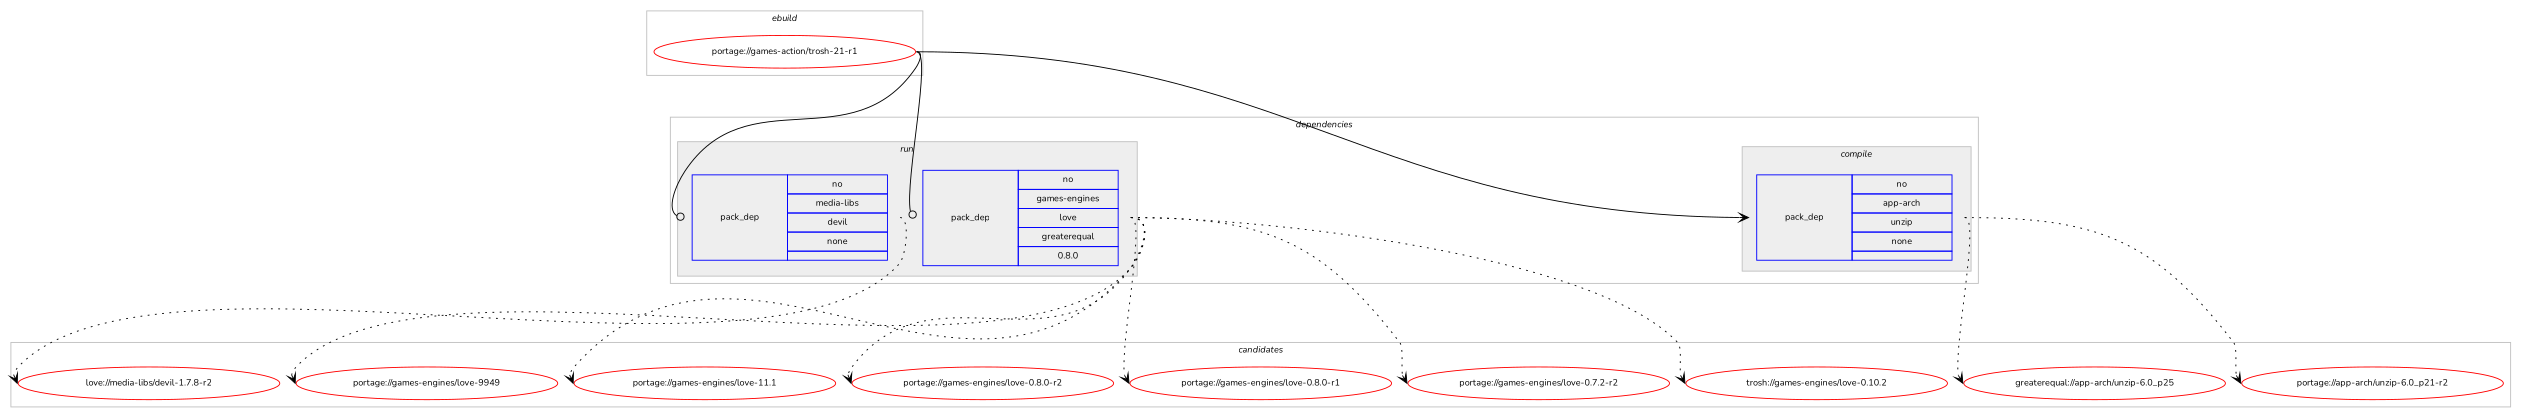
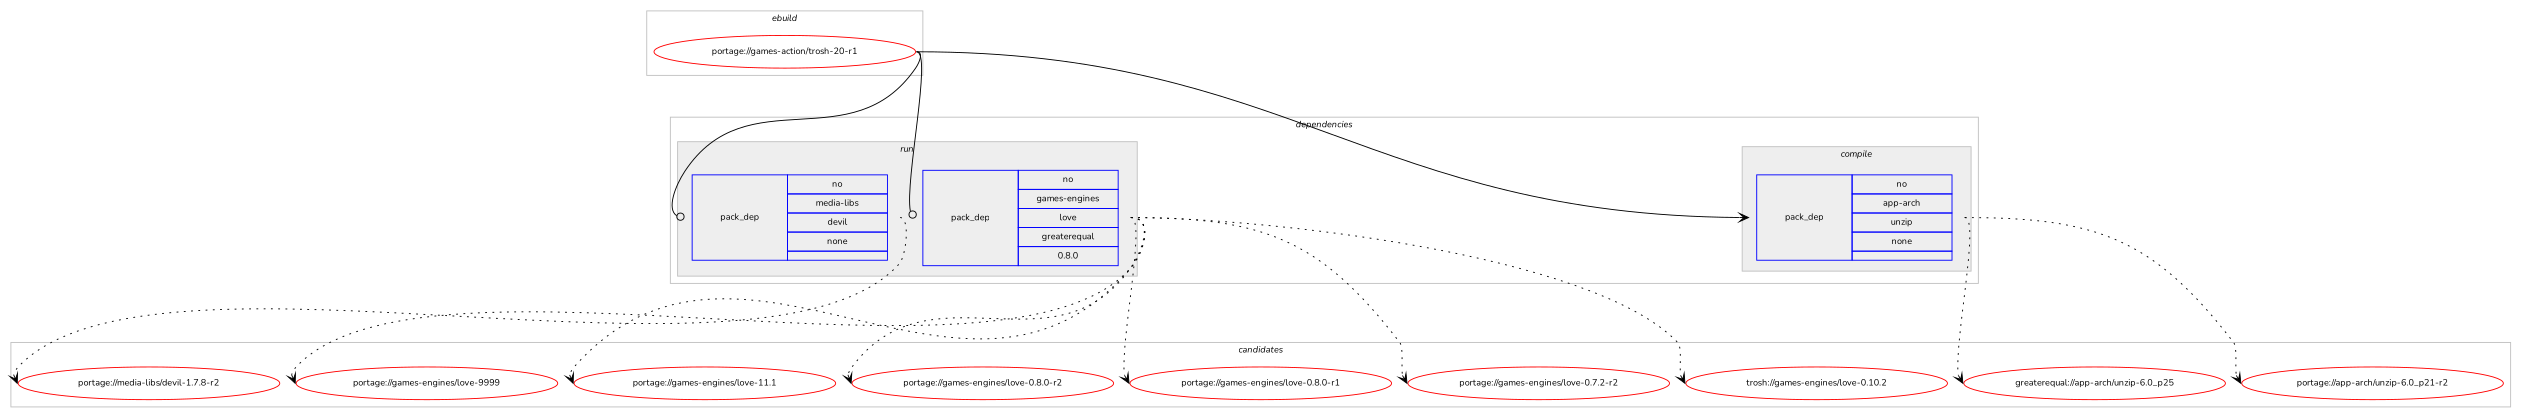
node "portage://games-action/trosh-21-r1": label "portage://games-action/trosh-21-r1" -> "portage://games-action/trosh-20-r1"
node "love://media-libs/devil-1.7.8-r2": label "love://media-libs/devil-1.7.8-r2" -> "portage://media-libs/devil-1.7.8-r2"
node "portage://games-engines/love-9949": label "portage://games-engines/love-9949" -> "portage://games-engines/love-9999"
